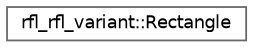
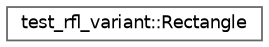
node "rfl_rfl_variant::Rectangle": label "rfl_rfl_variant::Rectangle" -> "test_rfl_variant::Rectangle"
